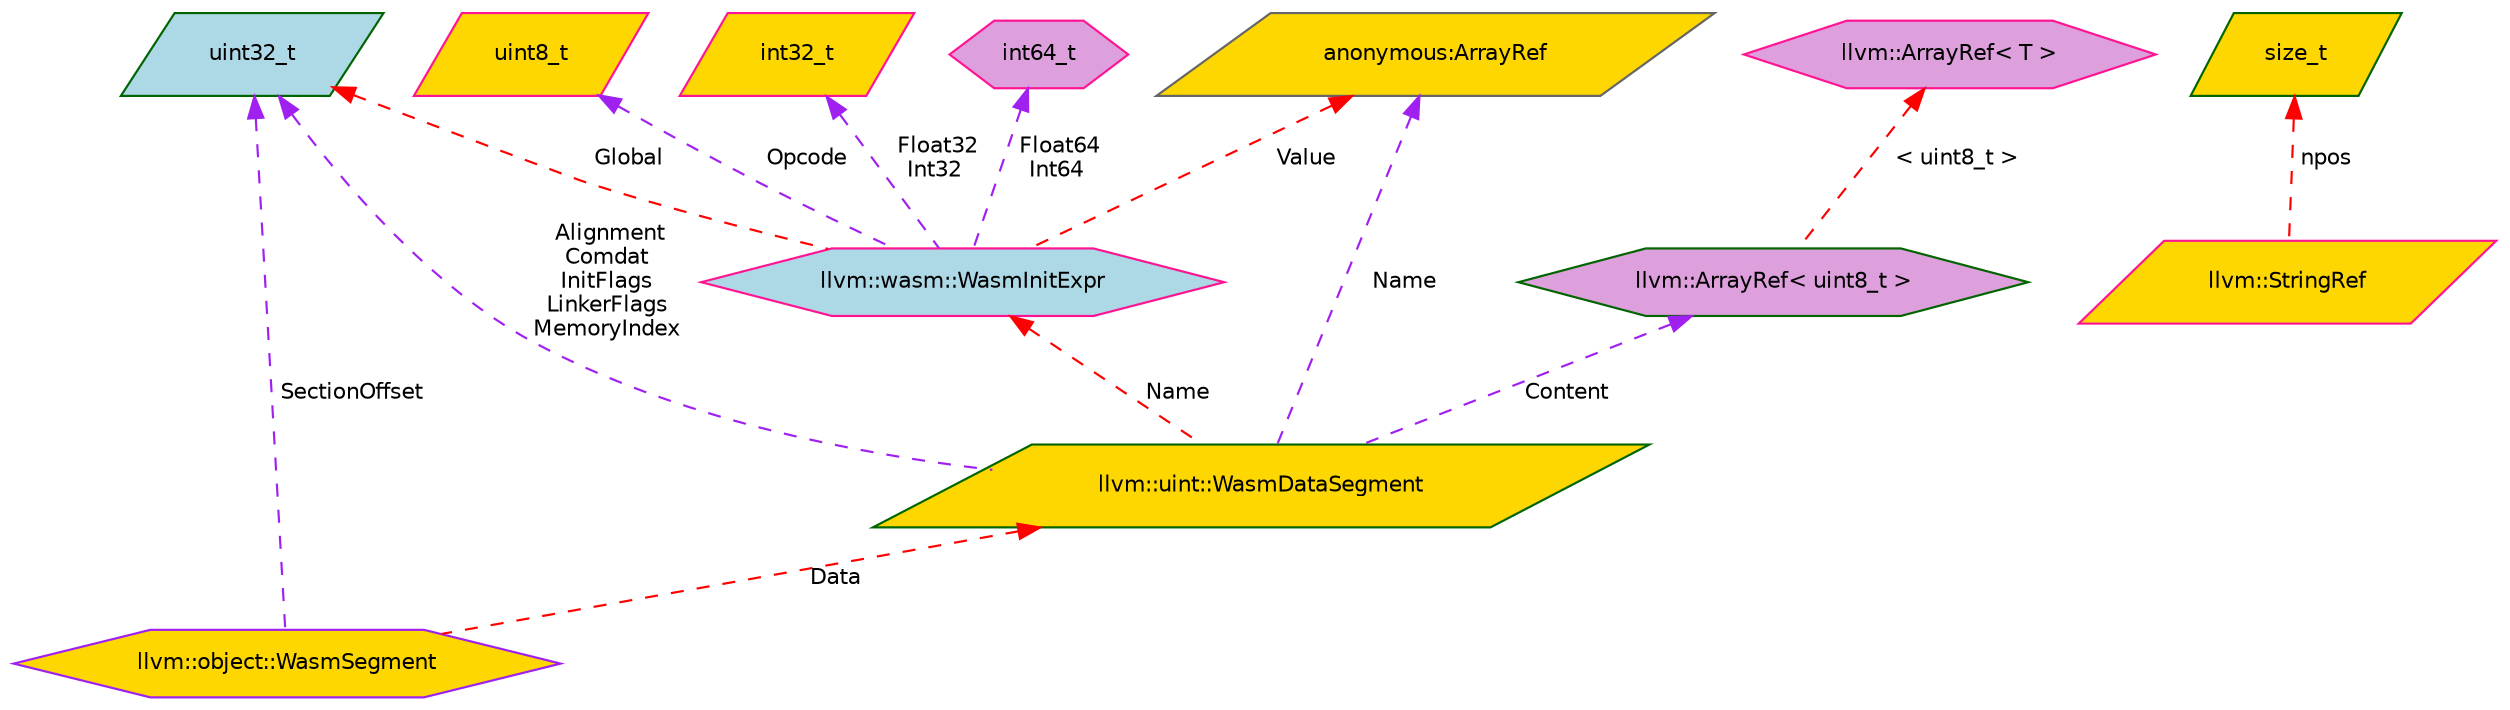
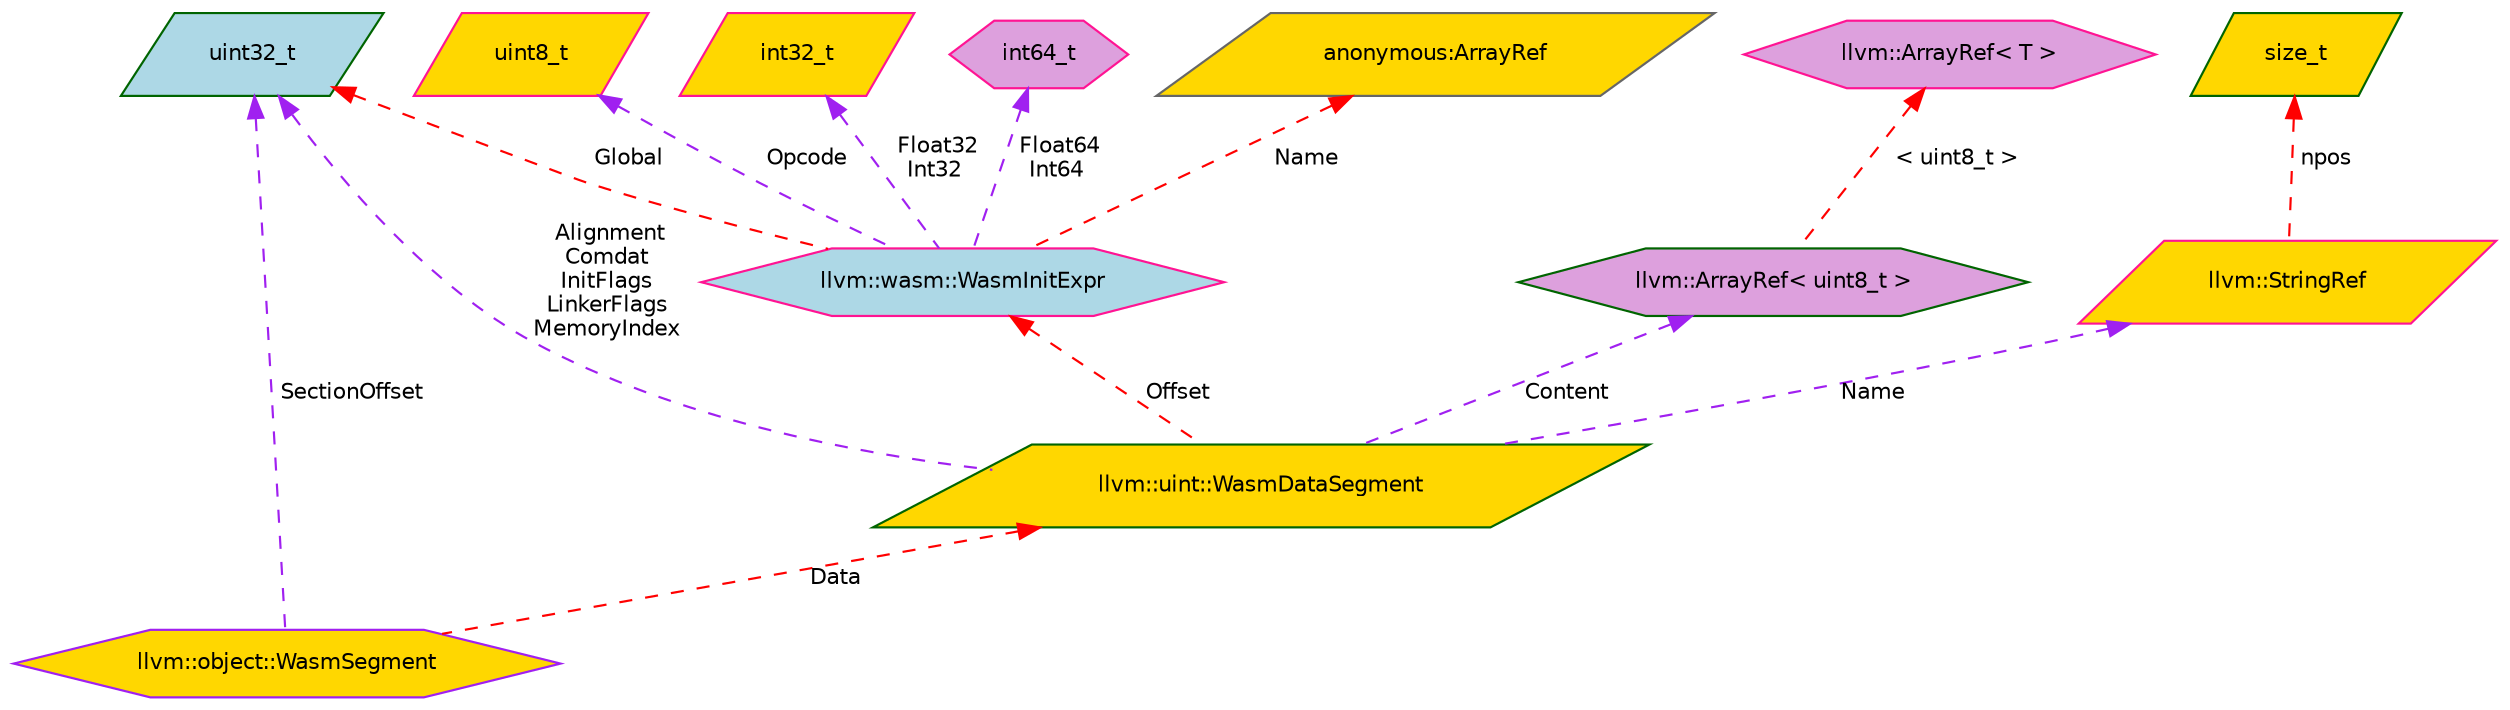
edge "llvm::wasm::WasmInitExpr" -> "anonymous:ArrayRef": label " Value" -> " Name"
edge "llvm::uint::WasmDataSegment" -> "anonymous:ArrayRef": now "llvm::uint::WasmDataSegment" -> "llvm::StringRef"
edge "llvm::uint::WasmDataSegment" -> "llvm::wasm::WasmInitExpr": label " Name" -> " Offset"
